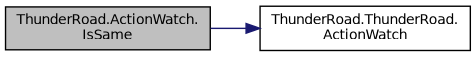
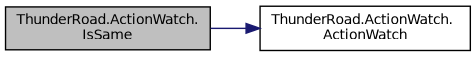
node "ThunderRoad.ThunderRoad. ActionWatch": label "ThunderRoad.ThunderRoad. ActionWatch" -> "ThunderRoad.ActionWatch. ActionWatch"
